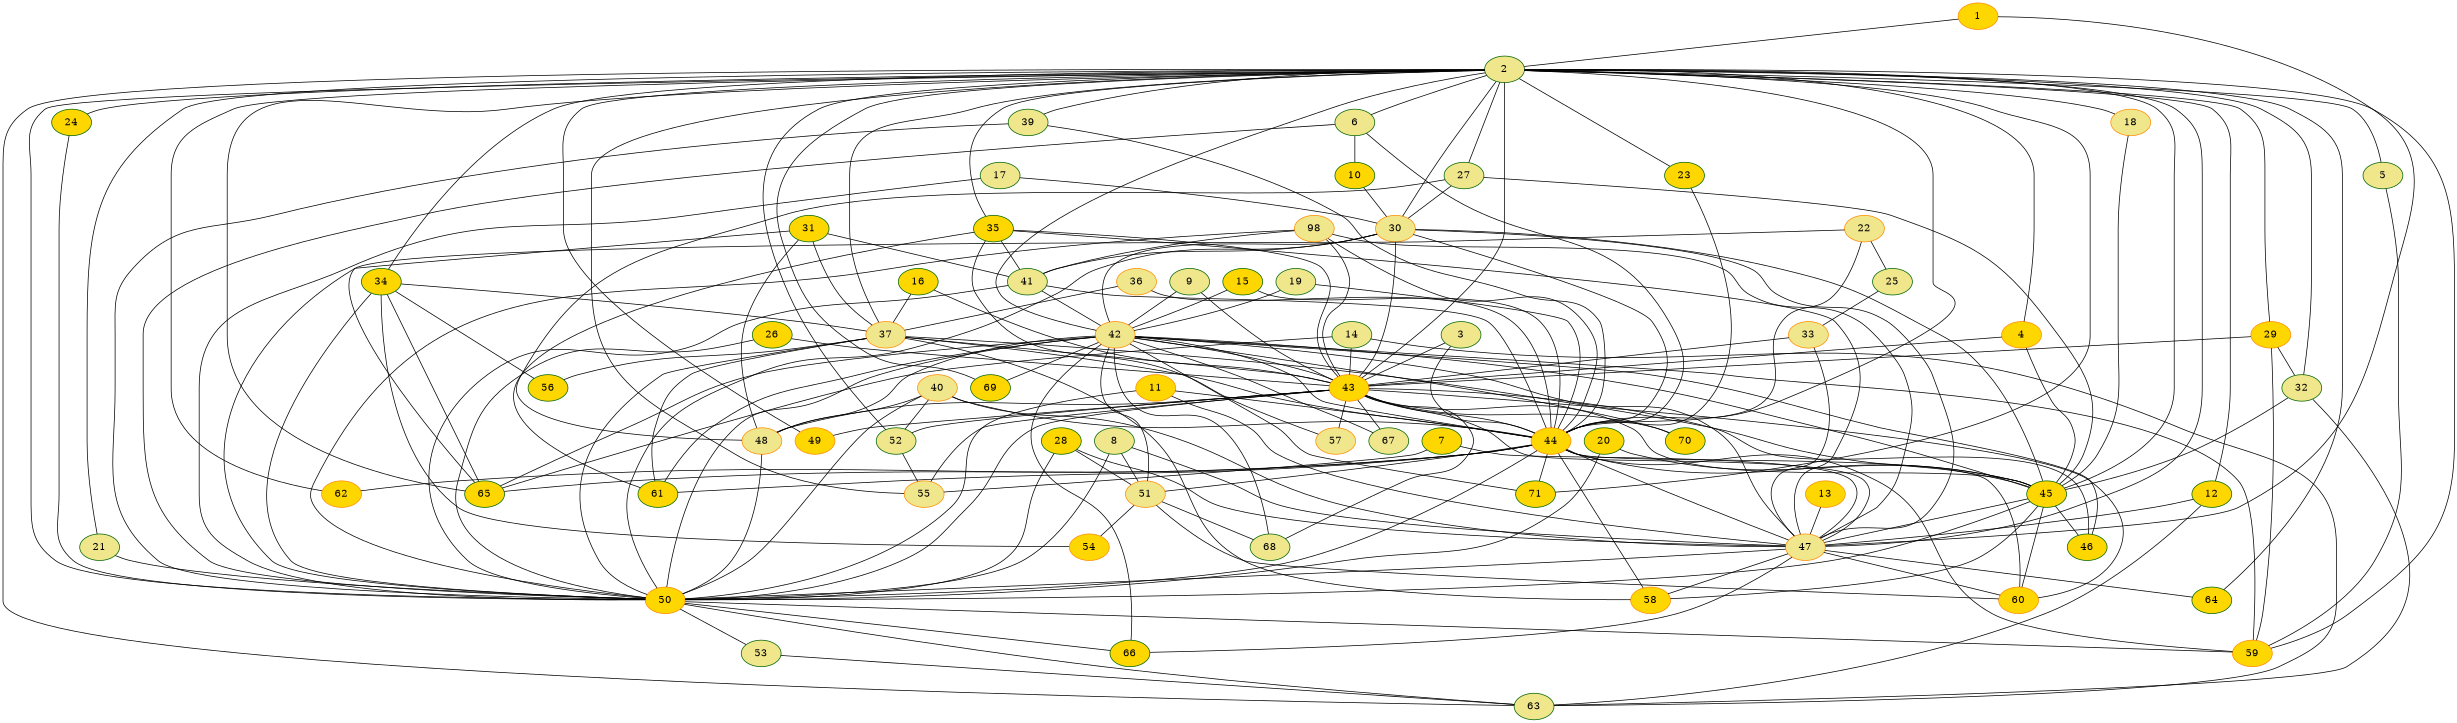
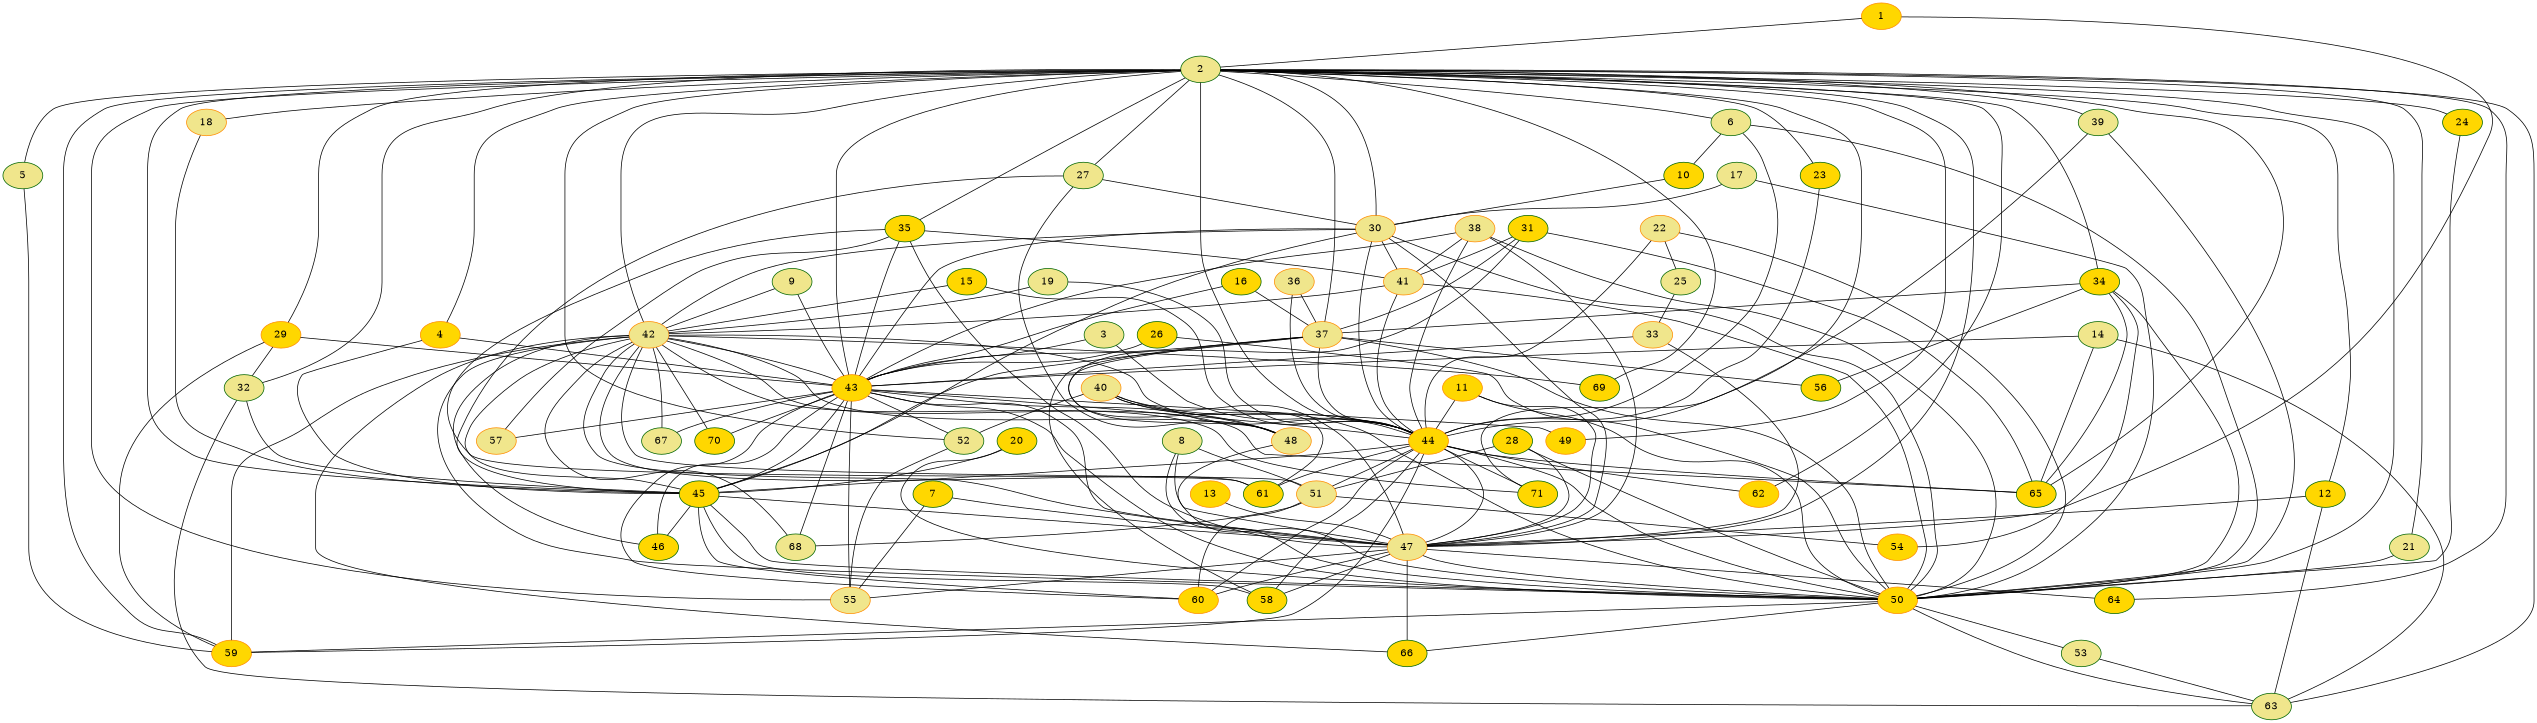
node "98": label "98" -> "38"
node "41": color darkgreen -> darkorange
edge "47" -- "55": added
node "58": color darkorange -> darkgreen
